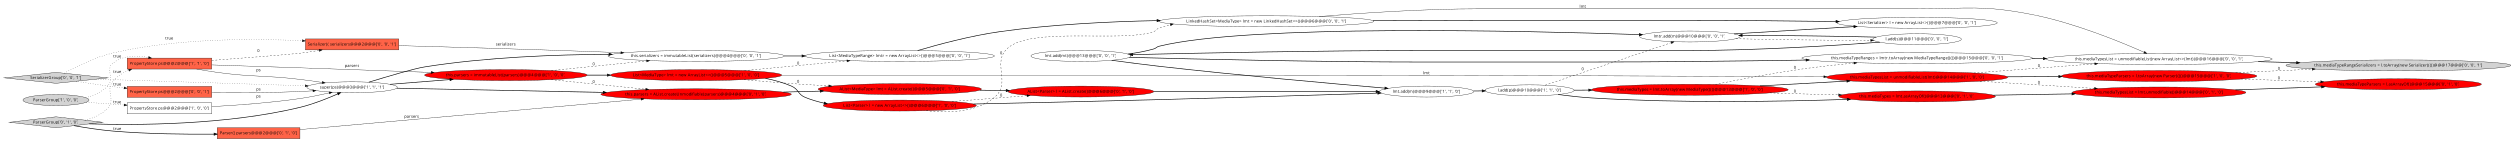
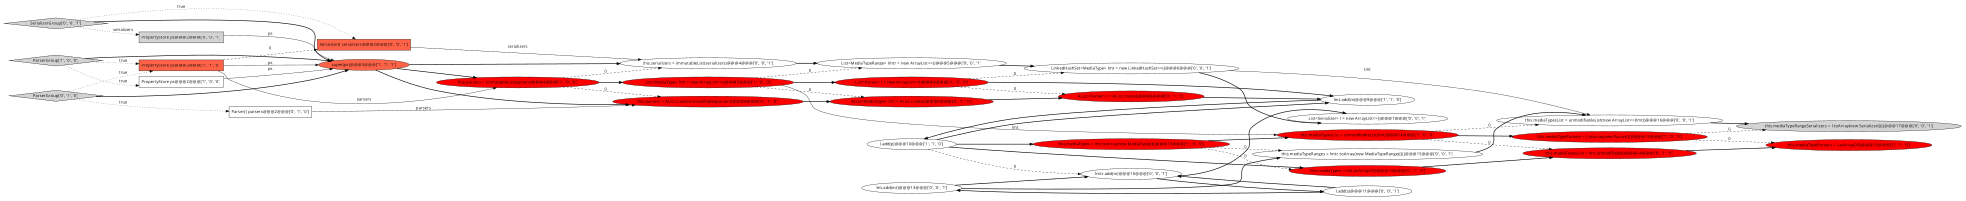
edge "lmtr.add(m)@@@10@@@['0', '0', '1']" -> "l.add(s)@@@11@@@['0', '0', '1']": style dashed -> bold
edge "ParserGroup['1', '0', '0']" -> "super(ps)@@@3@@@['1', '1', '1']": added
edge "lmt.add(mt)@@@13@@@['0', '0', '1']" -> "lmt.add(m)@@@9@@@['1', '1', '0']": now "l.add(p)@@@10@@@['1', '1', '0']" -> "lmt.add(m)@@@9@@@['1', '1', '0']"
edge "SerializerGroup['0', '0', '1']" -> "super(ps)@@@3@@@['1', '1', '1']": style dotted -> bold
edge "SerializerGroup['0', '0', '1']" -> "PropertyStore ps@@@2@@@['0', '0', '1']": label "true" -> "serializers"
node "super(ps)@@@3@@@['1', '1', '1']": fillcolor white -> tomato
node "PropertyStore ps@@@2@@@['0', '0', '1']": fillcolor tomato -> lightgray
node "ParserGroup['1', '0', '0']": shape ellipse -> diamond
edge "ParserGroup['0', '1', '0']" -> "Parser(( parsers@@@2@@@['0', '1', '0']": style bold -> dotted
node "Parser(( parsers@@@2@@@['0', '1', '0']": fillcolor tomato -> white
